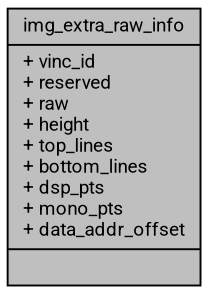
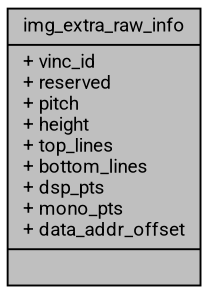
node "img_extra_raw_info": text "+ raw" -> "+ pitch"
